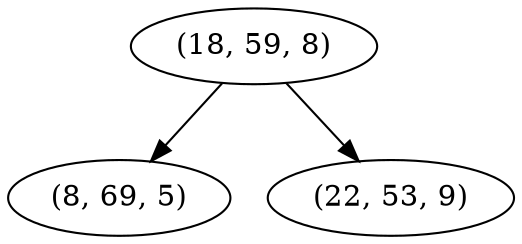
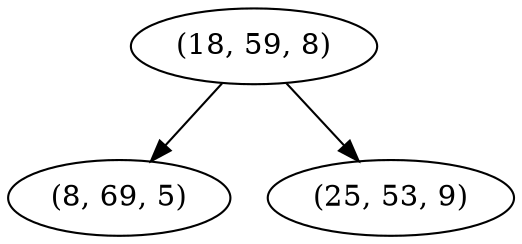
node "(22, 53, 9)": label "(22, 53, 9)" -> "(25, 53, 9)"
